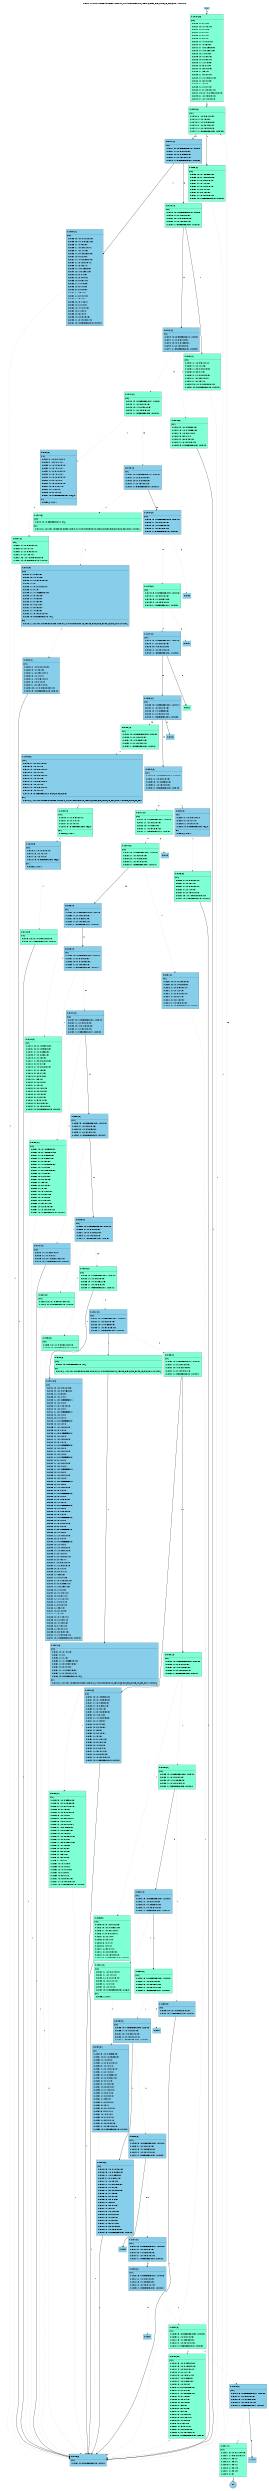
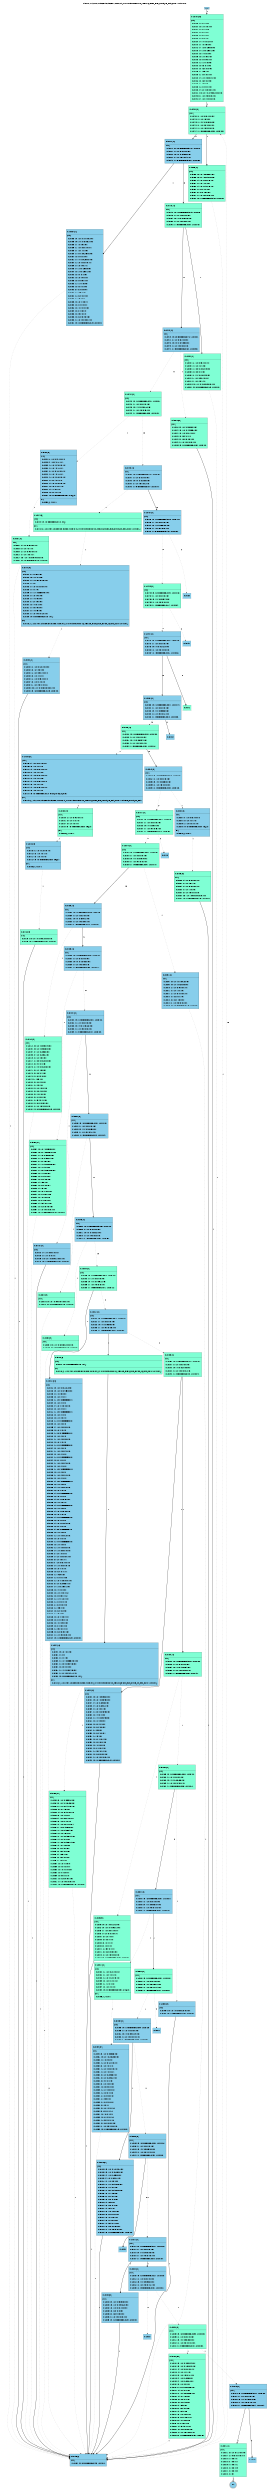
edge "0x40180d [28]" -> "0x401845 [28]": now "0x401829 [28]" -> "0x401845 [28]"
node "0x401cdc [30]": added
edge "0x401a75 [28]" -> "0x402314 [16]": style dotted -> bold
